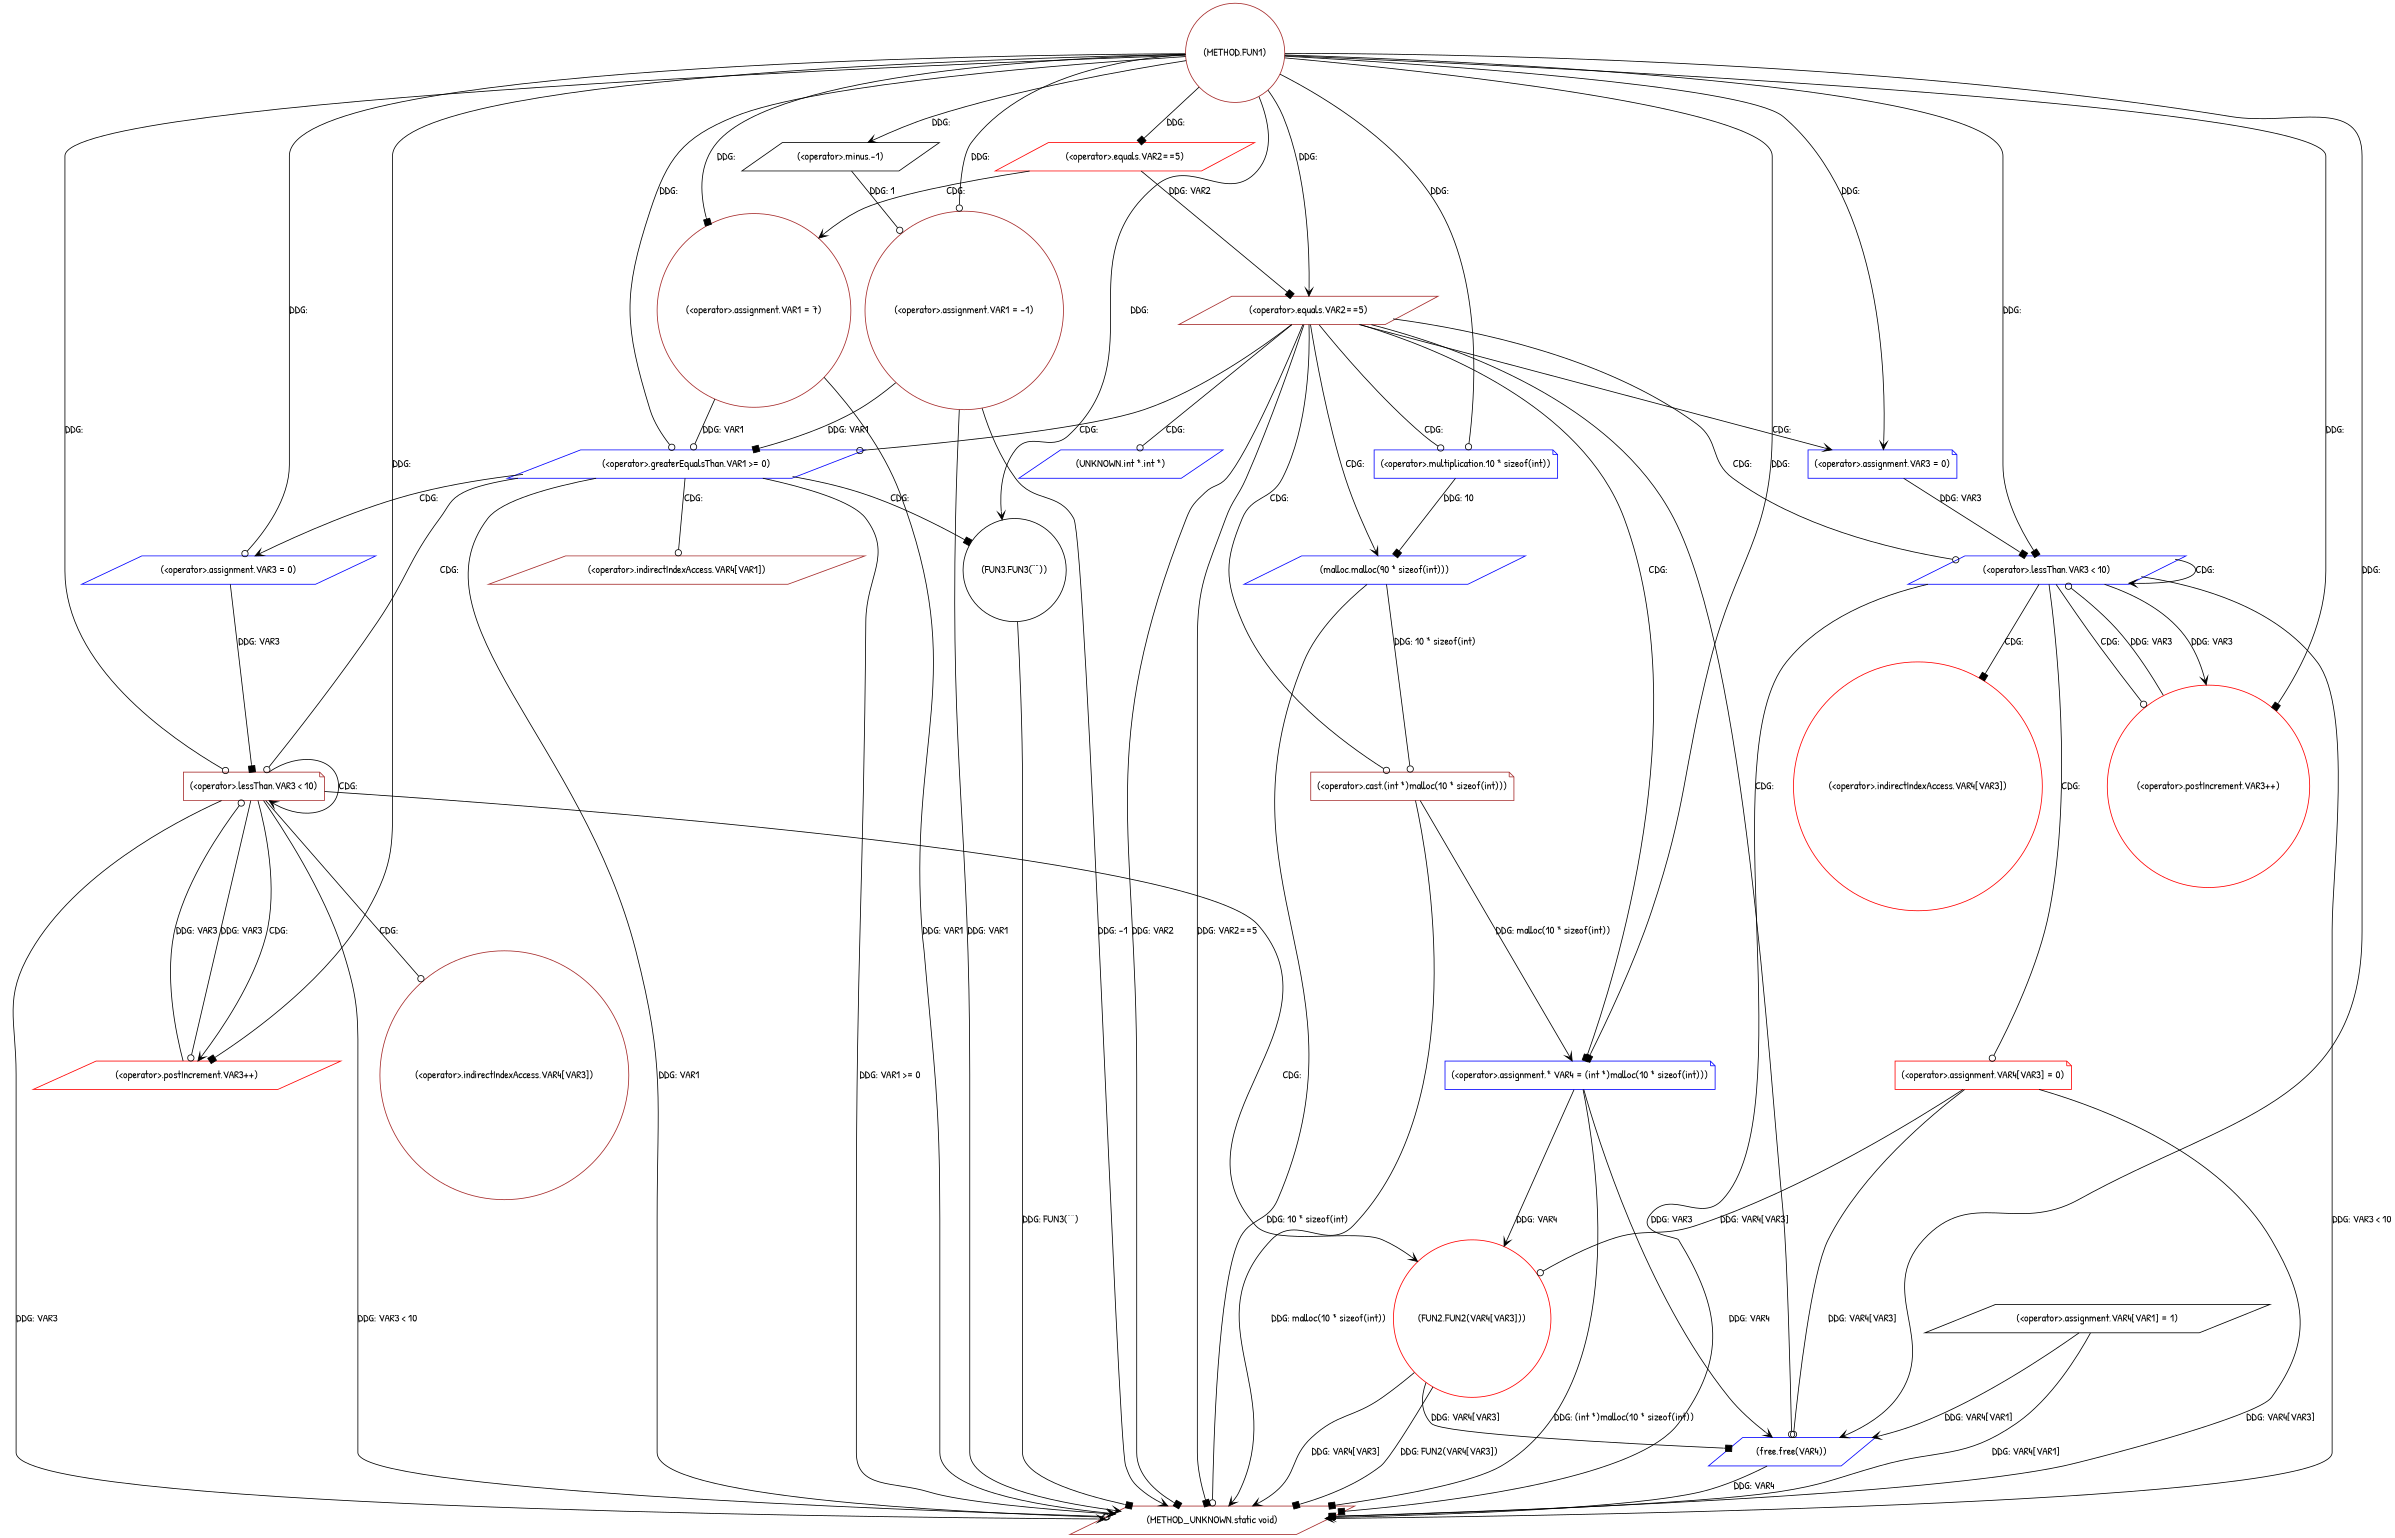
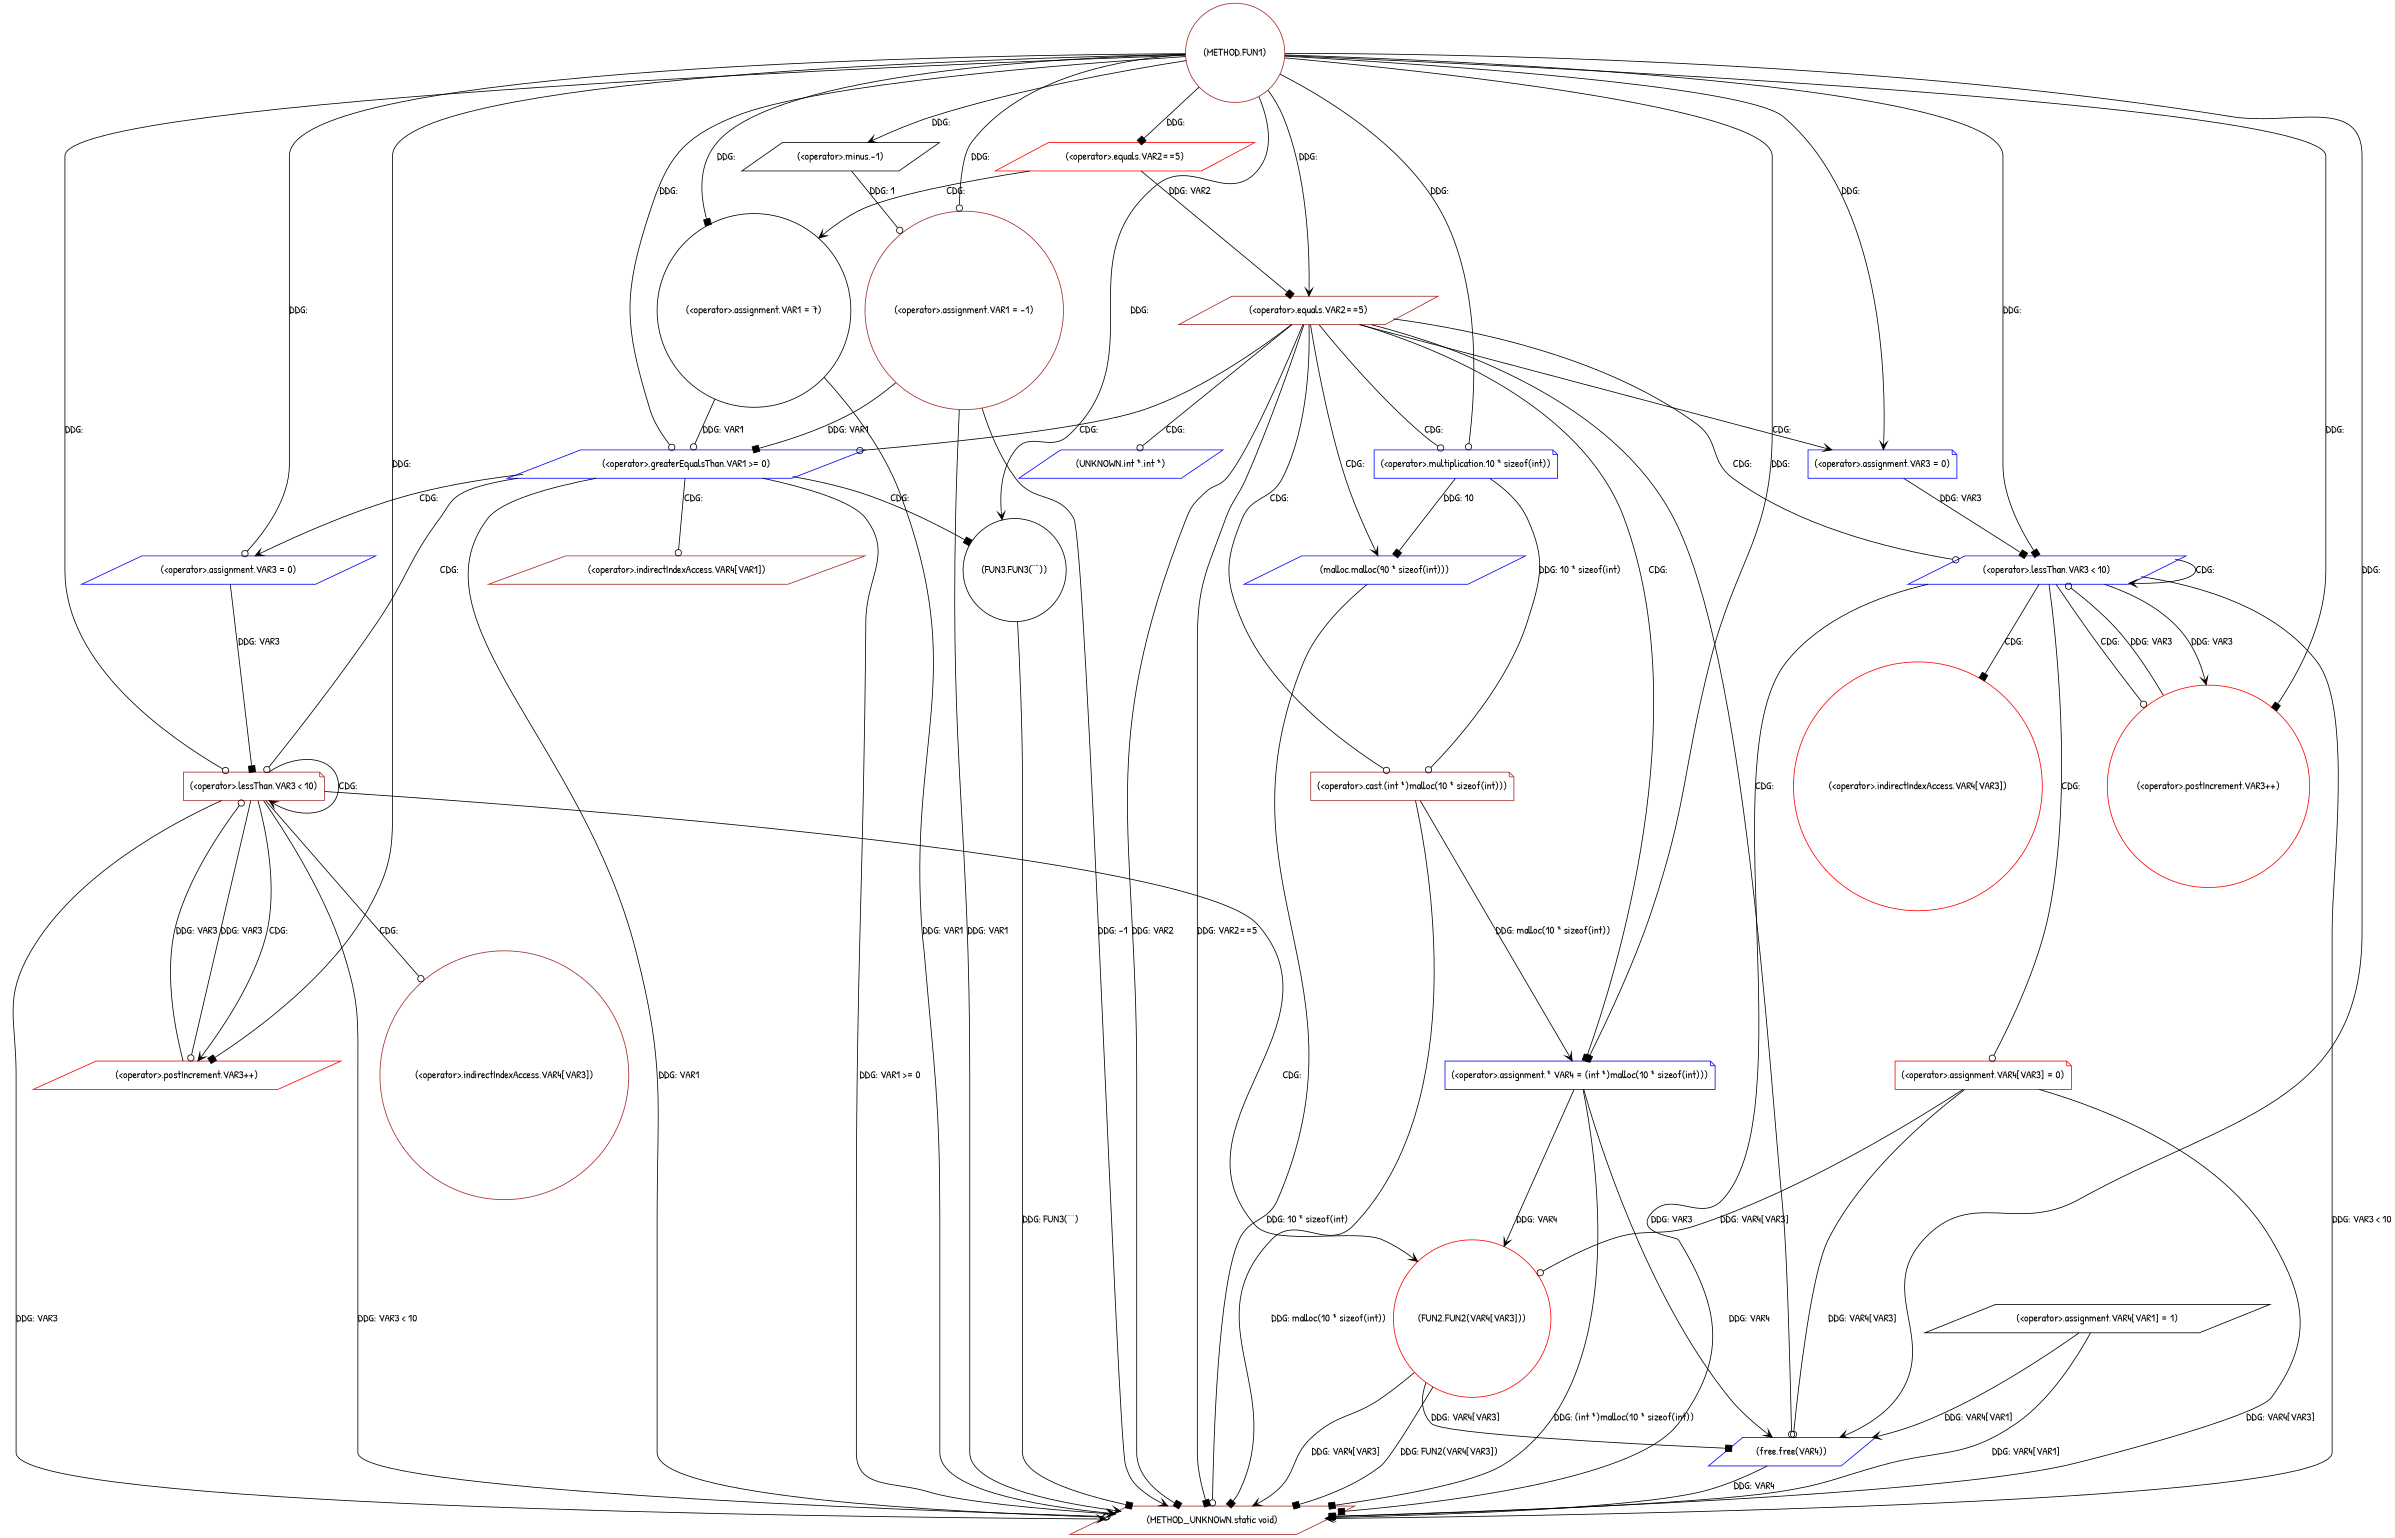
node "(<operator>.assignment,VAR1 = 7)": color brown -> black
edge "(malloc,malloc(90 * sizeof(int)))" -> "(<operator>.cast,(int *)malloc(10 * sizeof(int)))": now "(<operator>.multiplication,10 * sizeof(int))" -> "(<operator>.cast,(int *)malloc(10 * sizeof(int)))"
edge "(<operator>.cast,(int *)malloc(10 * sizeof(int)))" -> "(METHOD_UNKNOWN,static void)": arrowhead vee -> box
